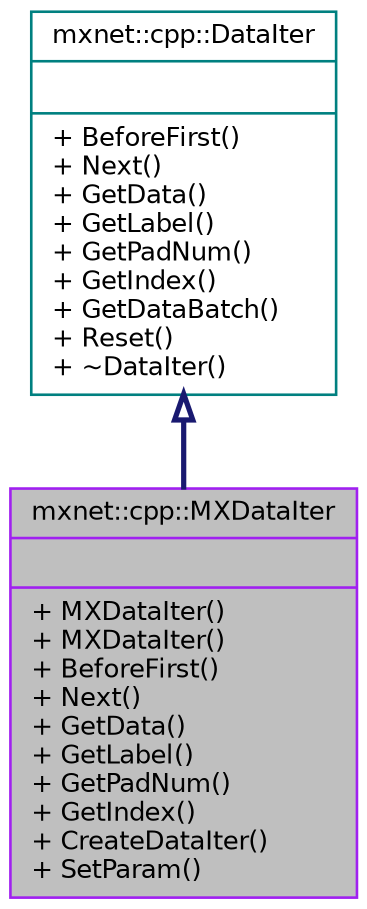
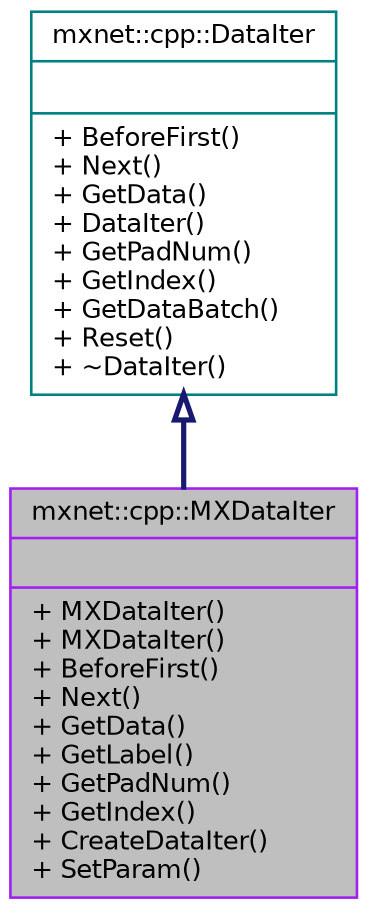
node "mxnet::cpp::DataIter": text "+ GetLabel()" -> "+ DataIter()"
